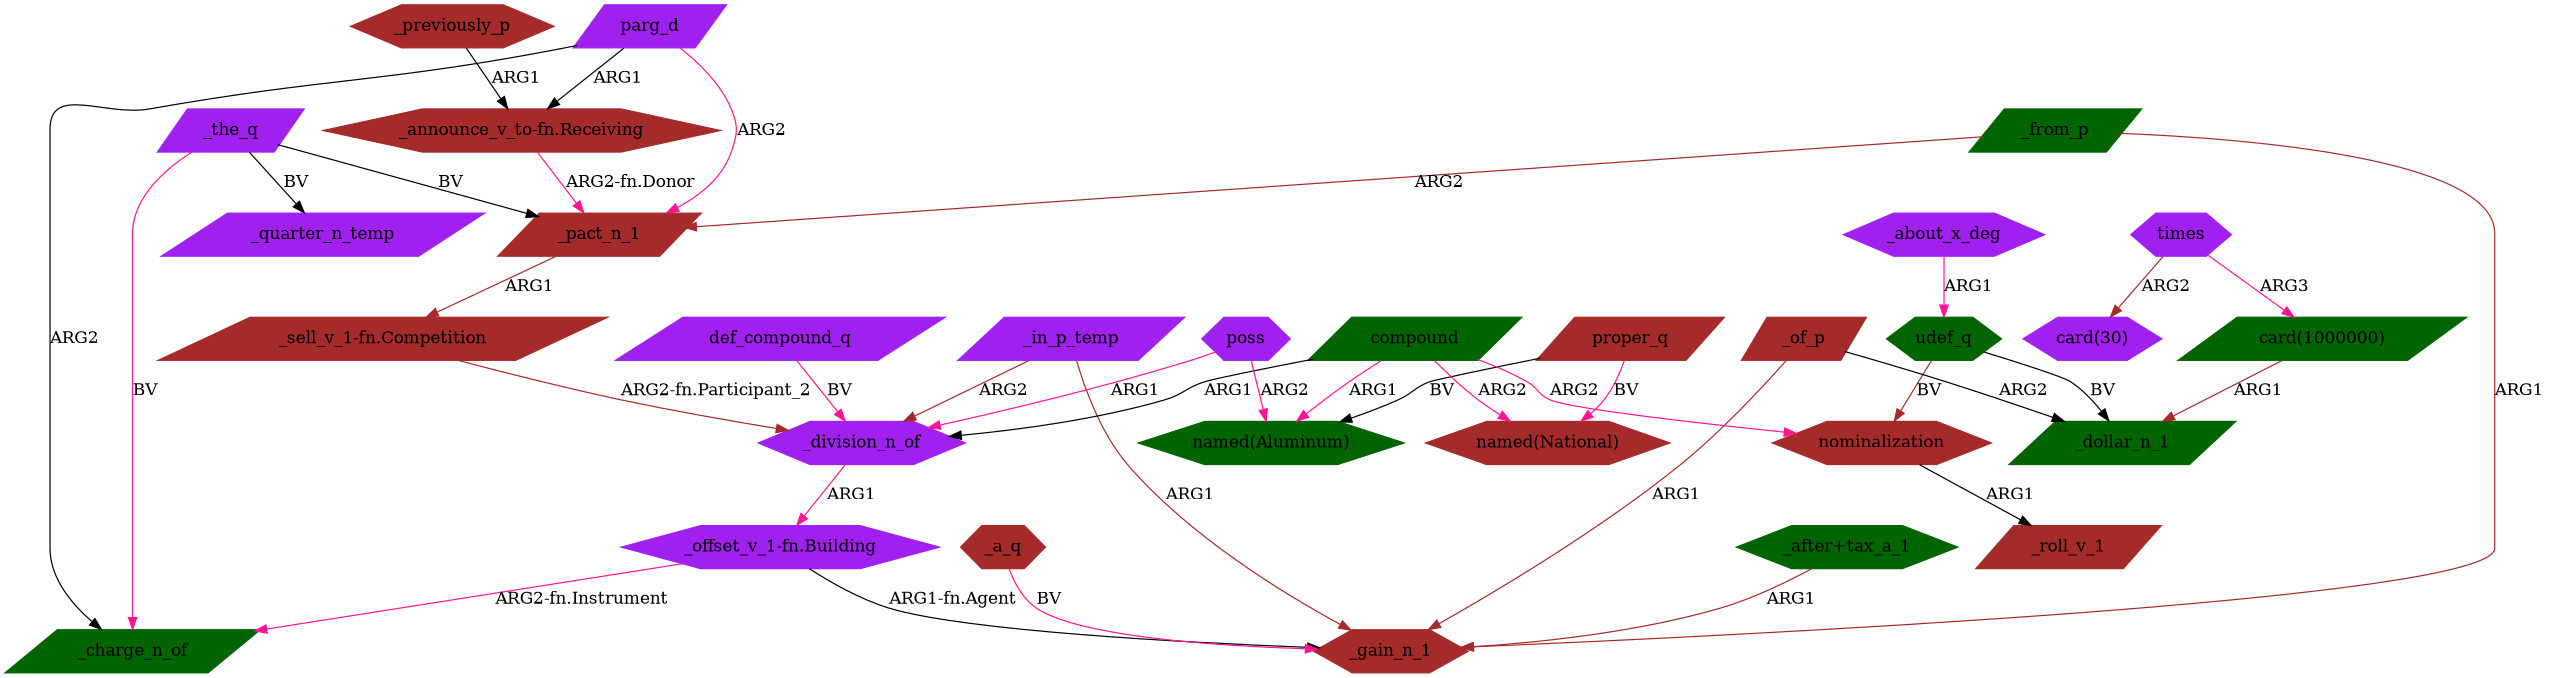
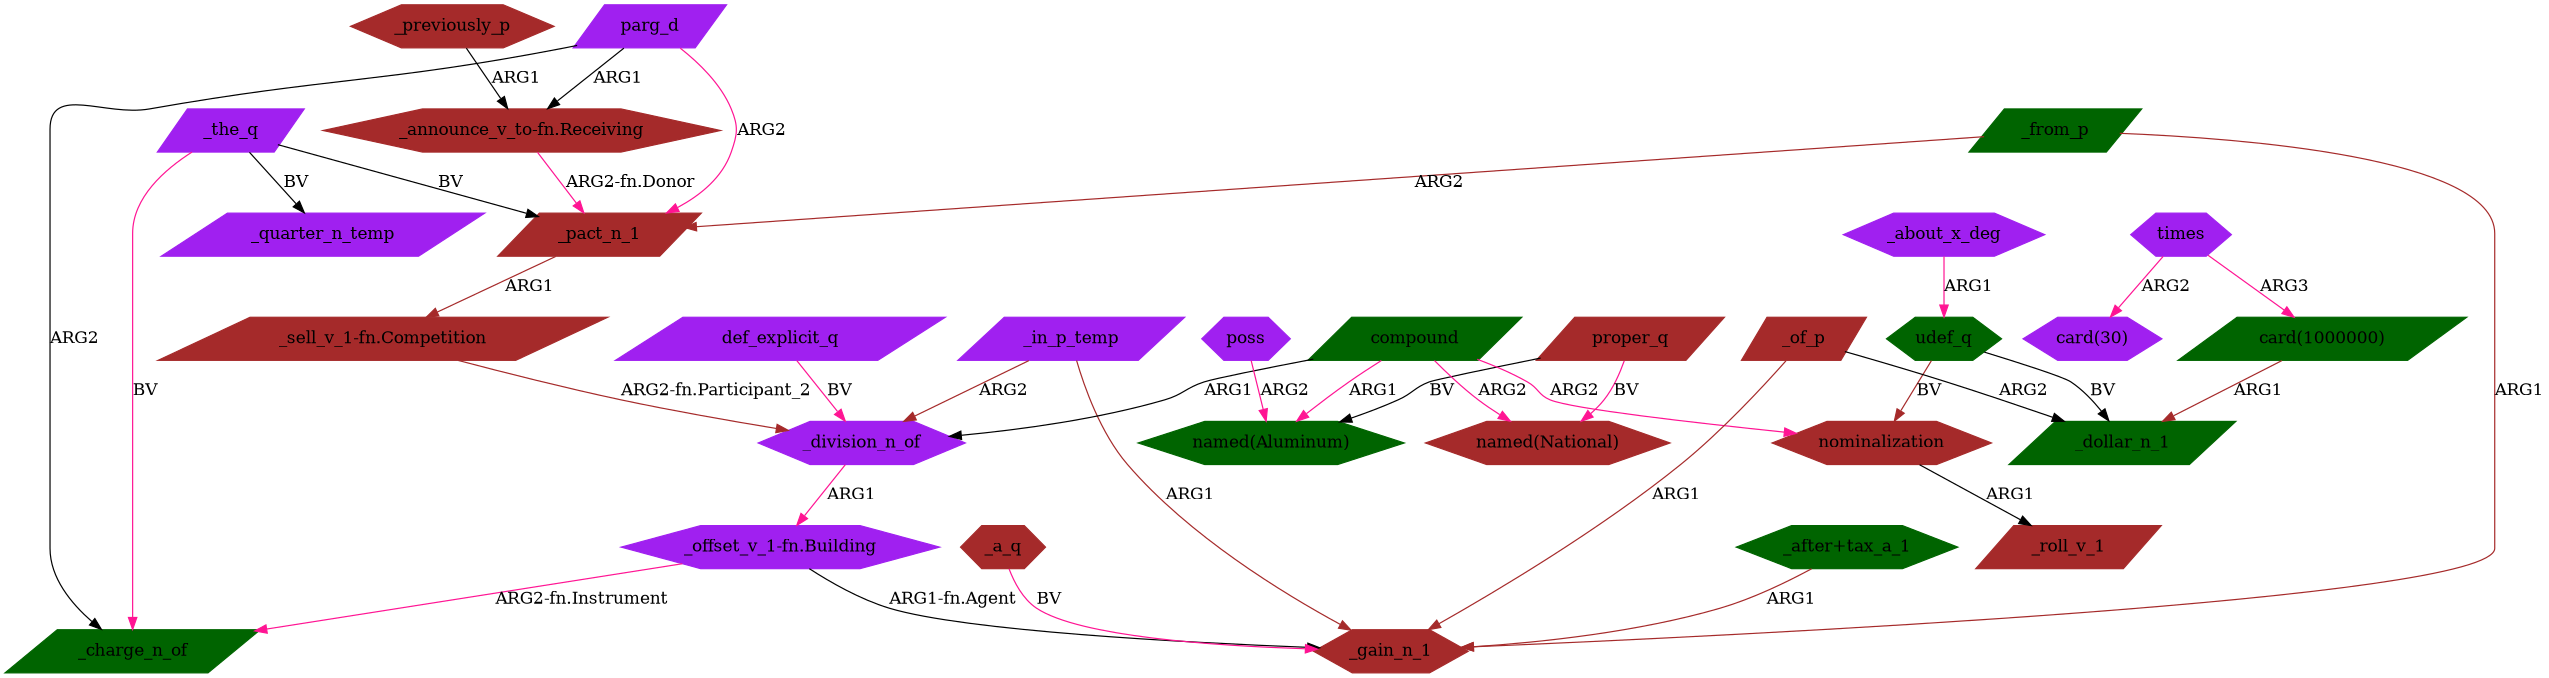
edge "times" -> "card(30)": color brown -> deeppink
node "def_compound_q": label "def_compound_q" -> "def_explicit_q"
edge "poss" -> "_division_n_of": removed, label "ARG1"
